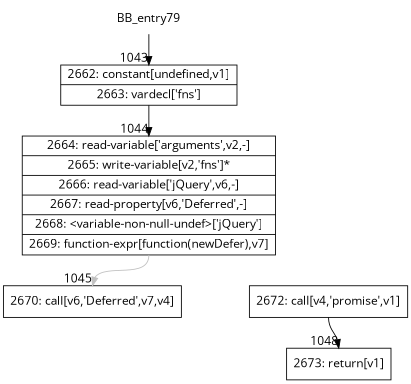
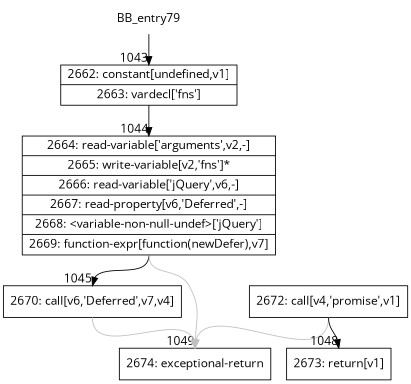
edge "2664: read-variable['arguments',v2,-]" -> "2670: call[v6,'Deferred',v7,v4]": color gray -> black
node "2674: exceptional-return": added
